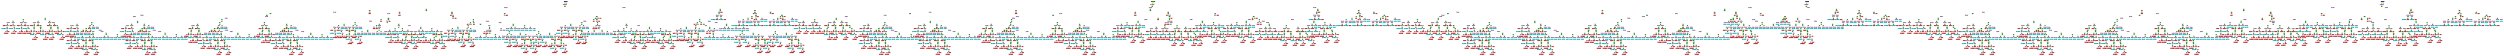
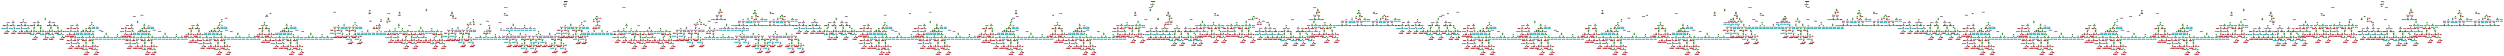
node "trigger: alert_WCVtau": fillcolor mediumblue -> cyan1
